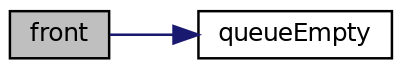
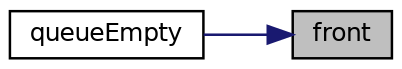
edge "front" -> "queueEmpty": reversed
